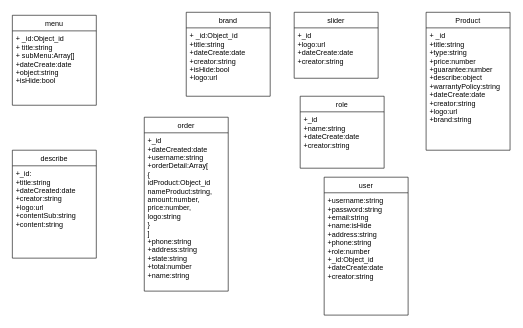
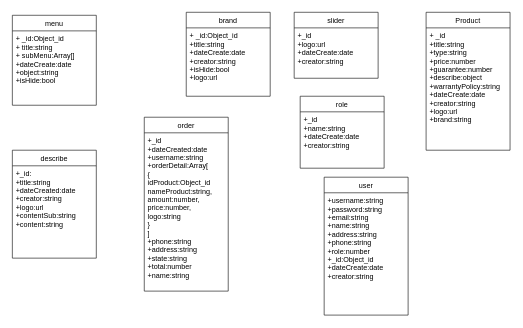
node "+username:string +password:string +email:string +name:isHide +address:string +phone:string +role:number +_id:Object_id +dateCreate:date +creator:string": label "+username:string +password:string +email:string +name:isHide +address:string +phone:string +role:number +_id:Object_id +dateCreate:date +creator:string" -> "+username:string +password:string +email:string +name:string +address:string +phone:string +role:number +_id:Object_id +dateCreate:date +creator:string"
